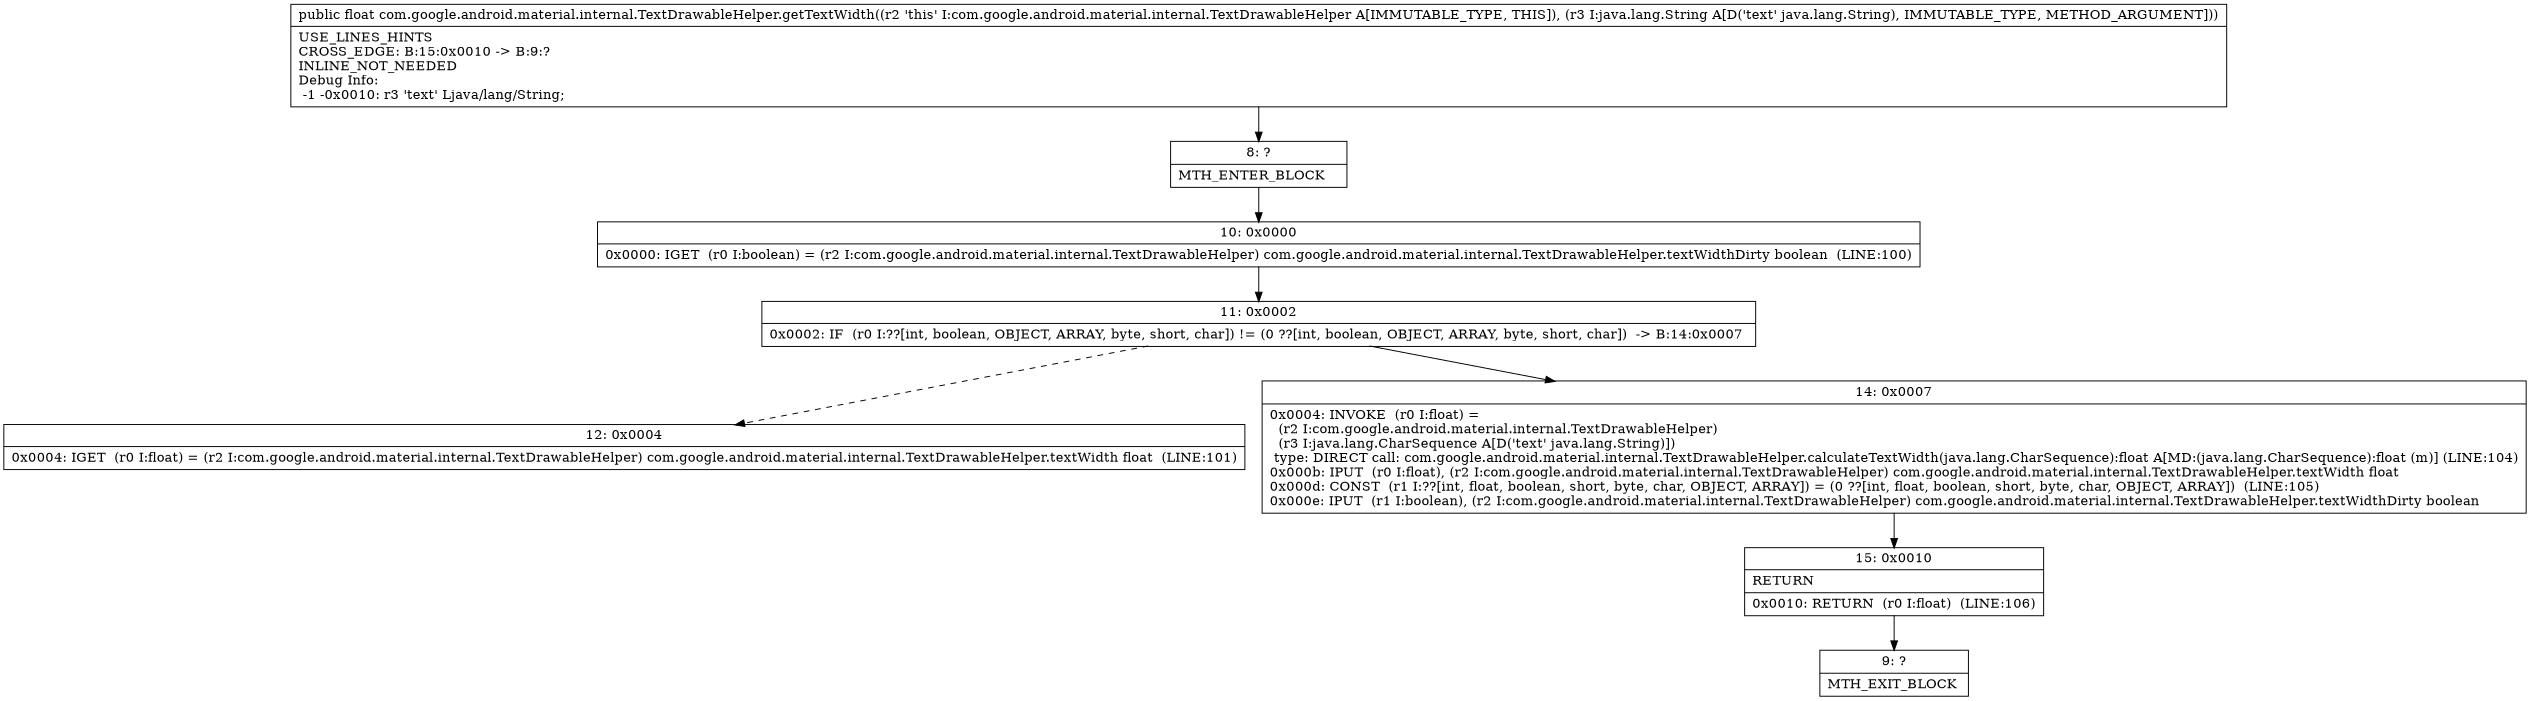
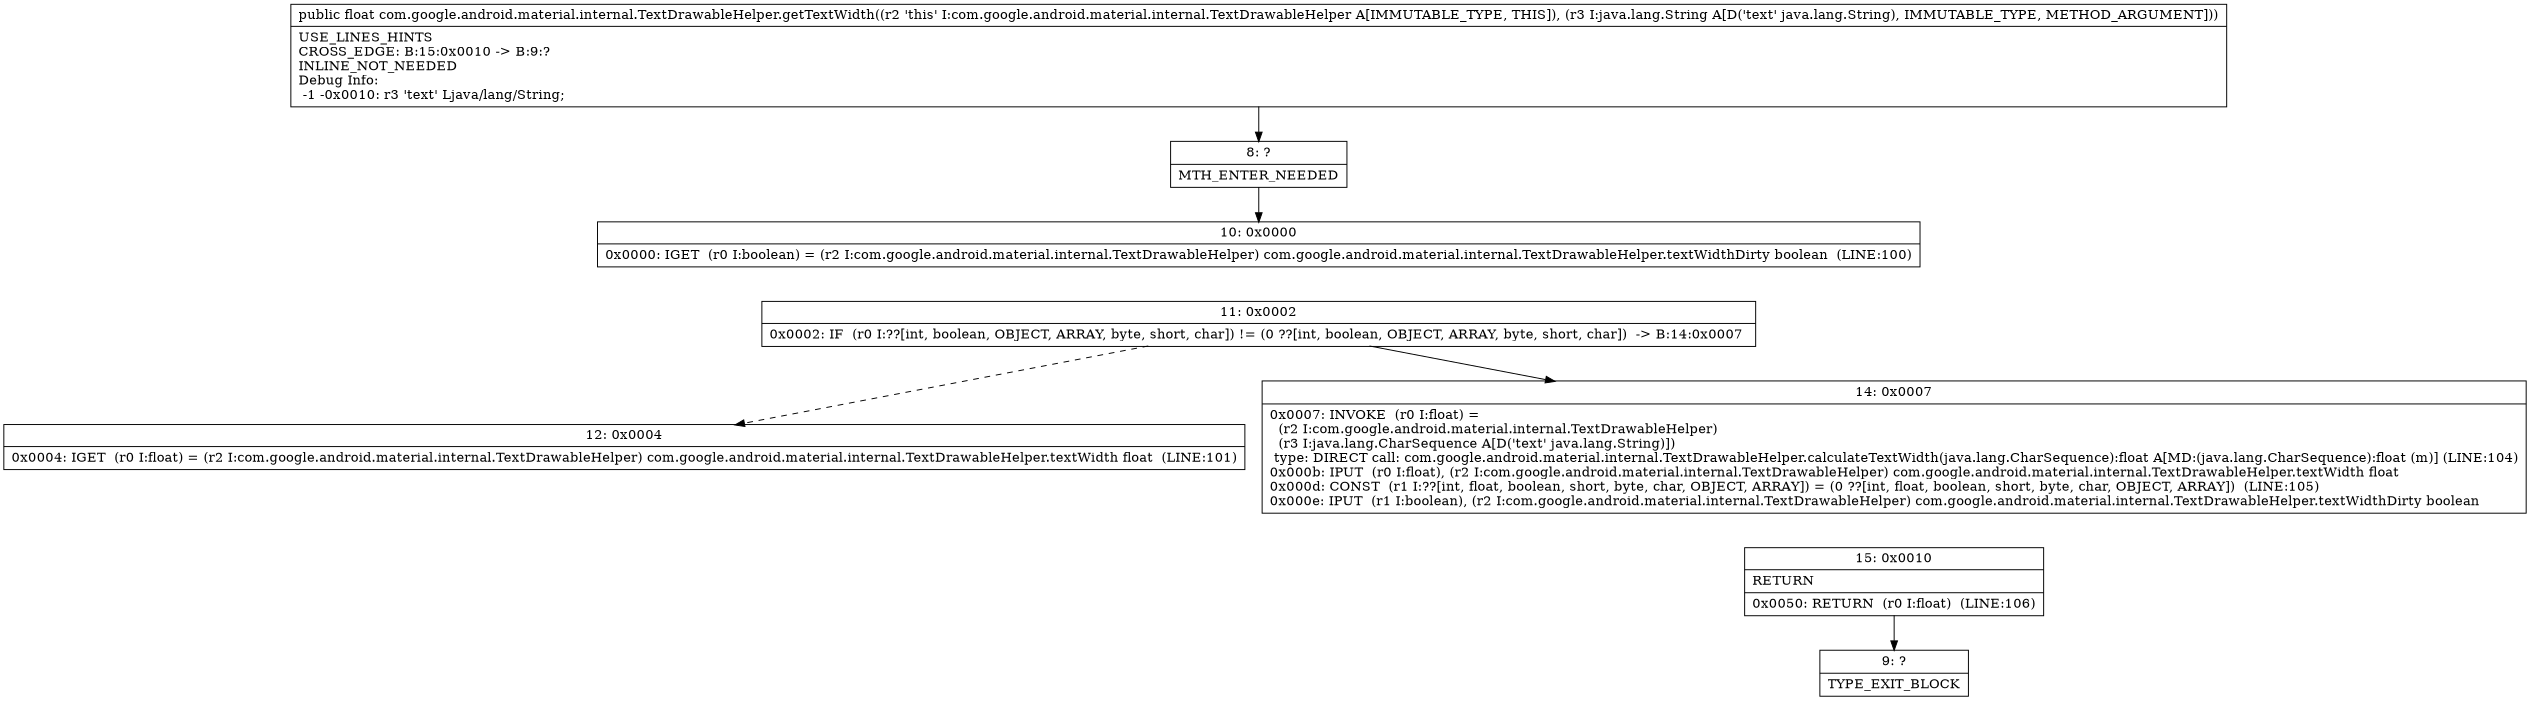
node "8: ?": text "MTH_ENTER_BLOCK" -> "MTH_ENTER_NEEDED"
edge "10: 0x0000" -> "11: 0x0002": removed
node "14: 0x0007": text "0x0004: INVOKE  (r0 I:float) =" -> "0x0007: INVOKE  (r0 I:float) ="
edge "14: 0x0007" -> "15: 0x0010": removed
node "15: 0x0010": text "0x0010: RETURN  (r0 I:float)  (LINE:106)" -> "0x0050: RETURN  (r0 I:float)  (LINE:106)"
node "9: ?": text "MTH_EXIT_BLOCK" -> "TYPE_EXIT_BLOCK"
